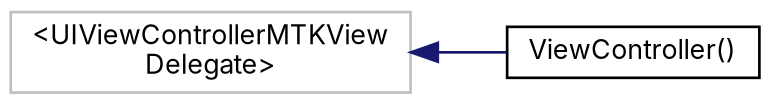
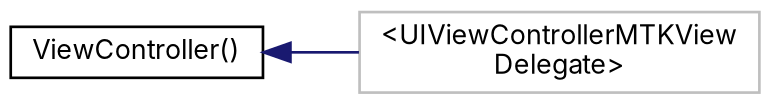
edge "ViewController()" -> "<UIViewControllerMTKView Delegate>": reversed
